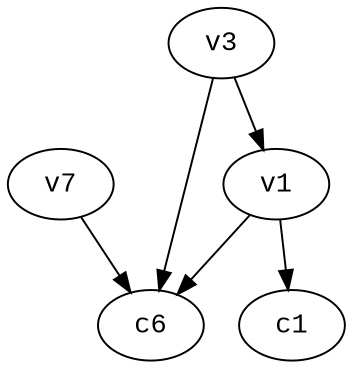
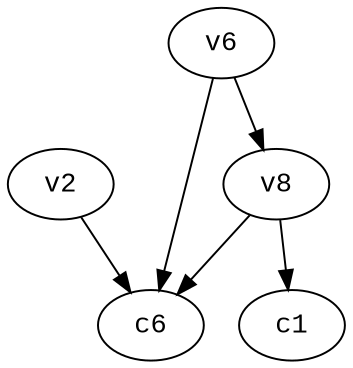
node "v3": label "v3" -> "v6"
node "v7": label "v7" -> "v2"
node "v1": label "v1" -> "v8"
